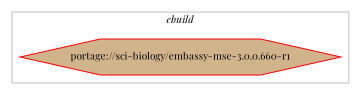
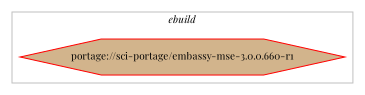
node "portage://sci-biology/embassy-mse-3.0.0.660-r1": label "portage://sci-biology/embassy-mse-3.0.0.660-r1" -> "portage://sci-portage/embassy-mse-3.0.0.660-r1"
